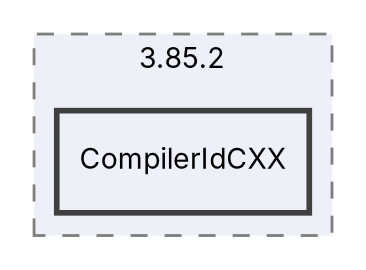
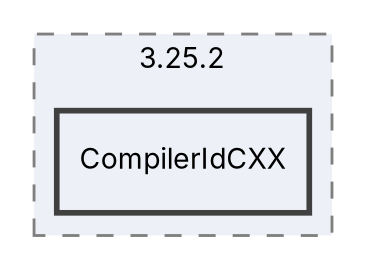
cluster "3.85.2": label "3.85.2" -> "3.25.2"
